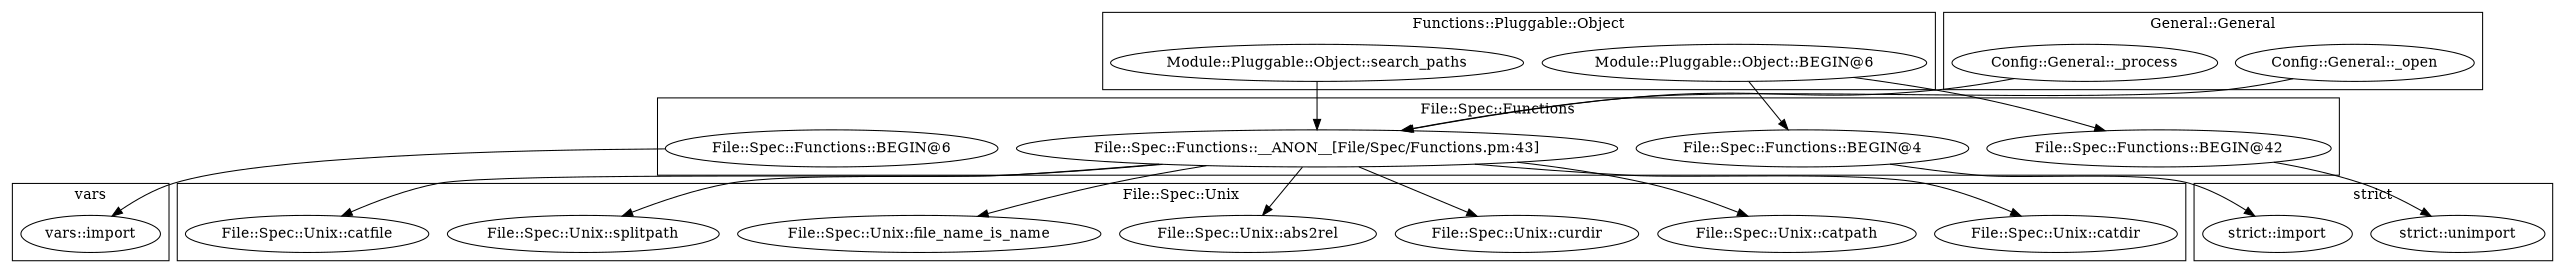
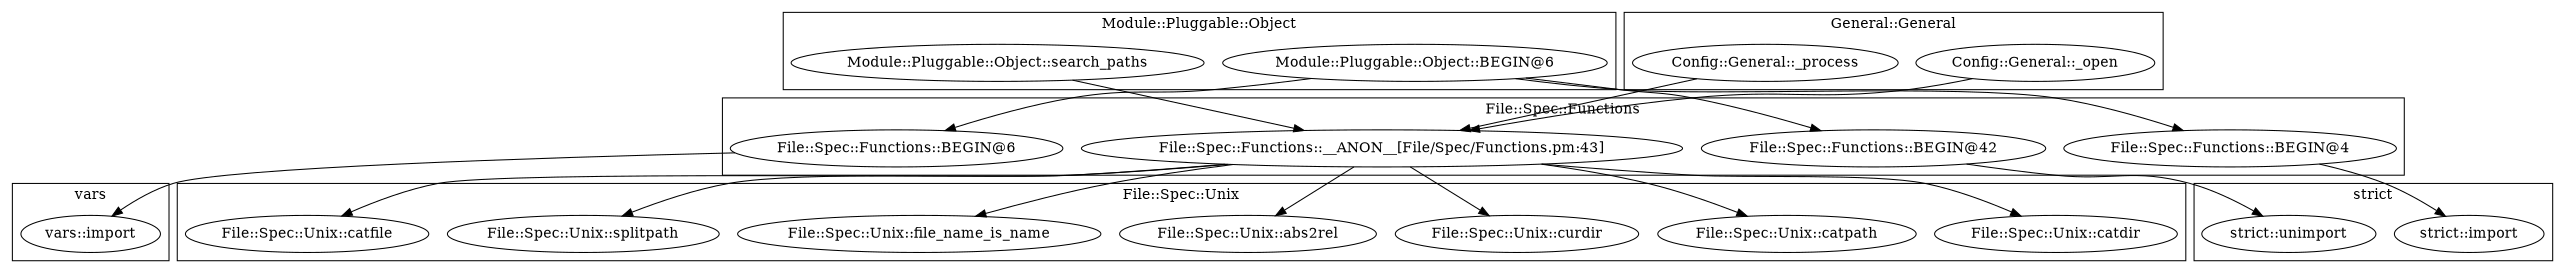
cluster "Functions::Pluggable::Object": label "Functions::Pluggable::Object" -> "Module::Pluggable::Object"
edge "Module::Pluggable::Object::BEGIN@6" -> "File::Spec::Functions::BEGIN@6": added
